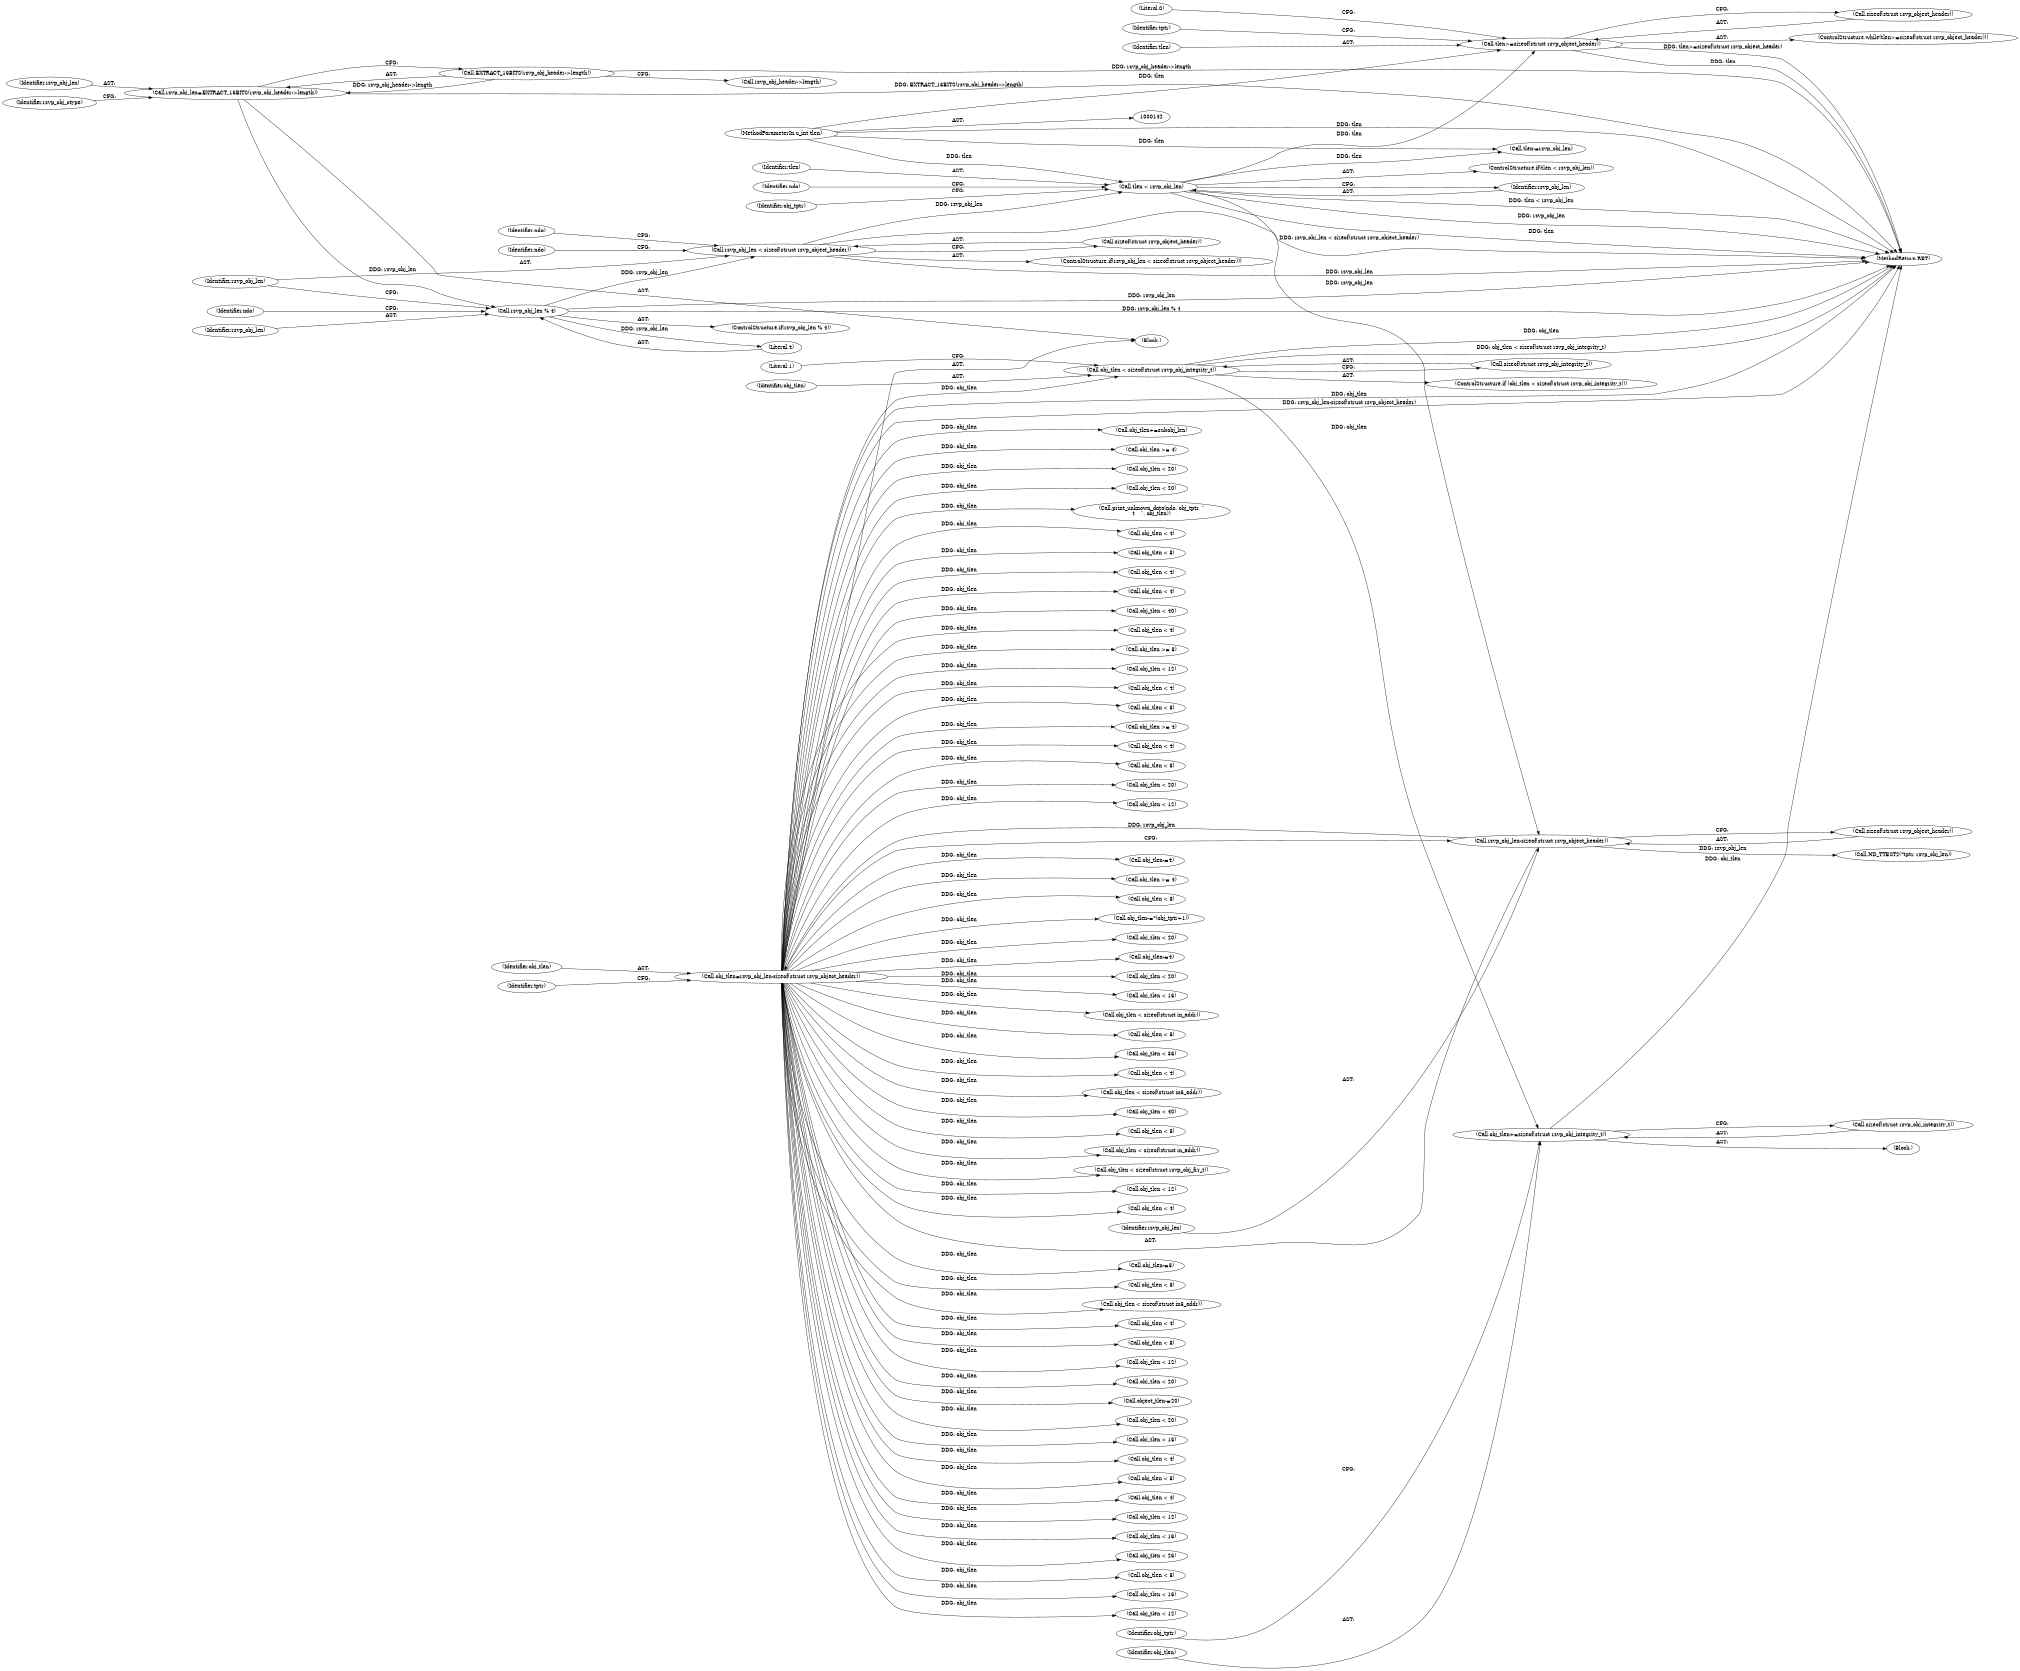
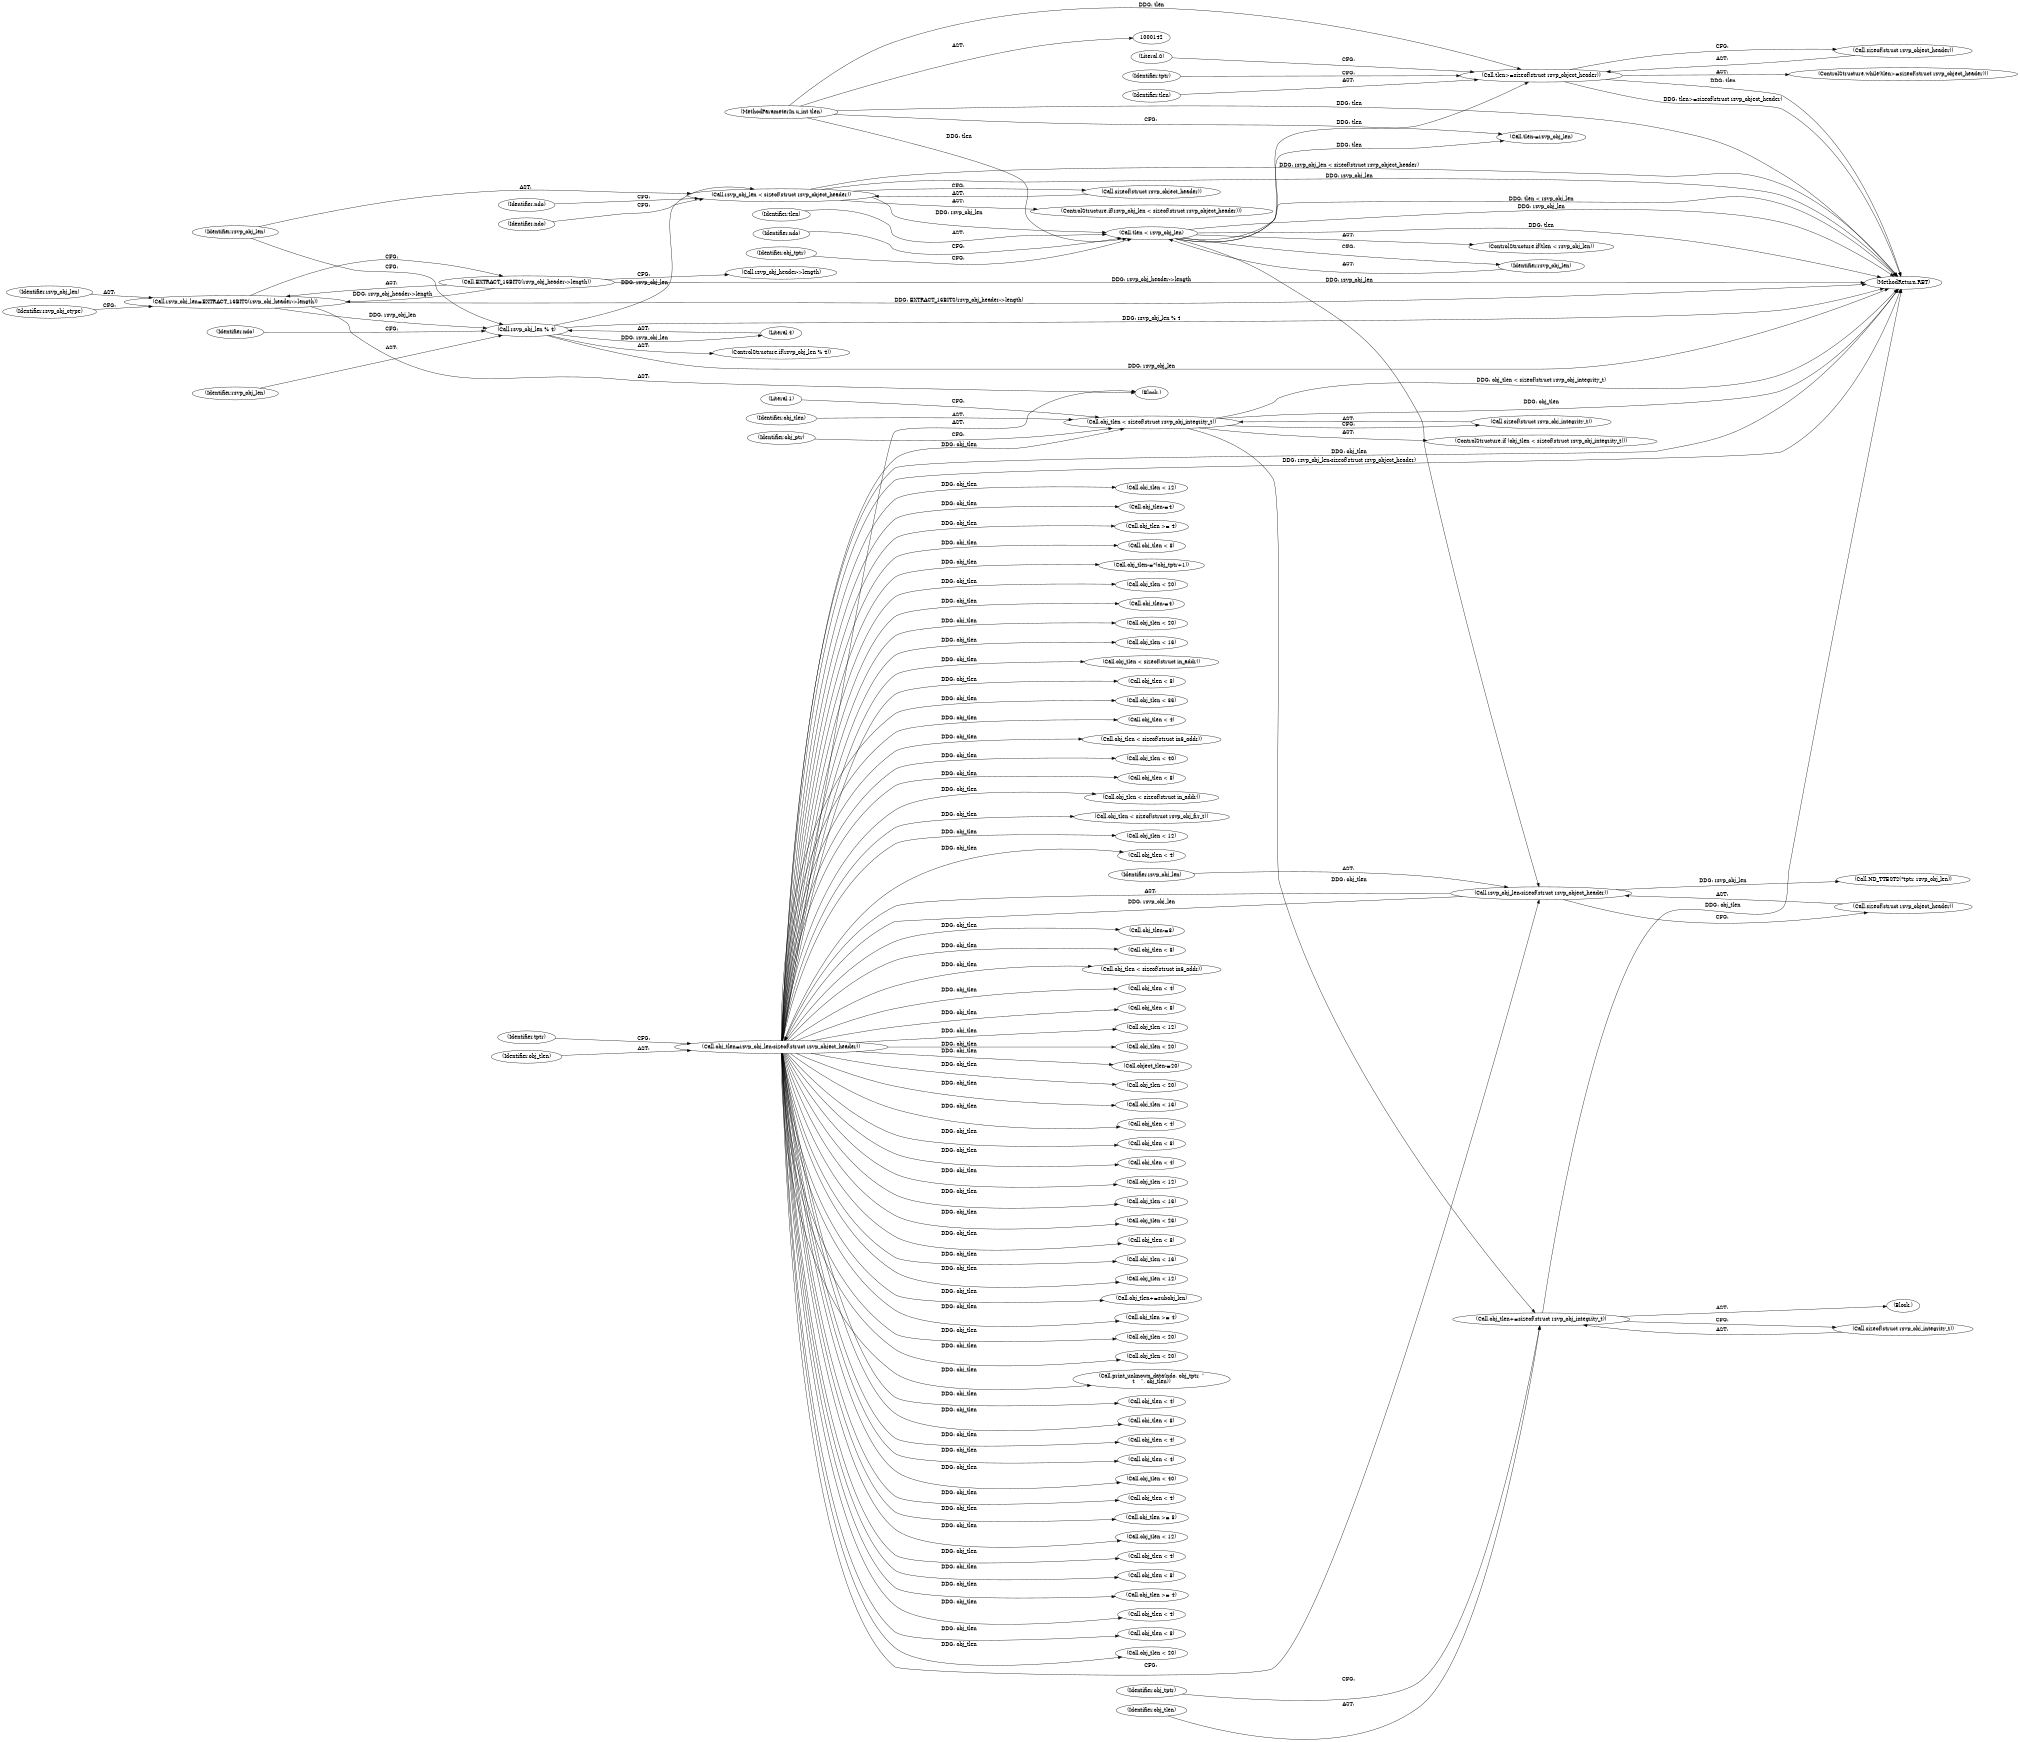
edge "(MethodParameterIn,u_int tlen)" -> "(Call,tlen-=rsvp_obj_len)": label "DDG: tlen" -> "CFG: "
node "(Identifier,obj_ptr)": added
